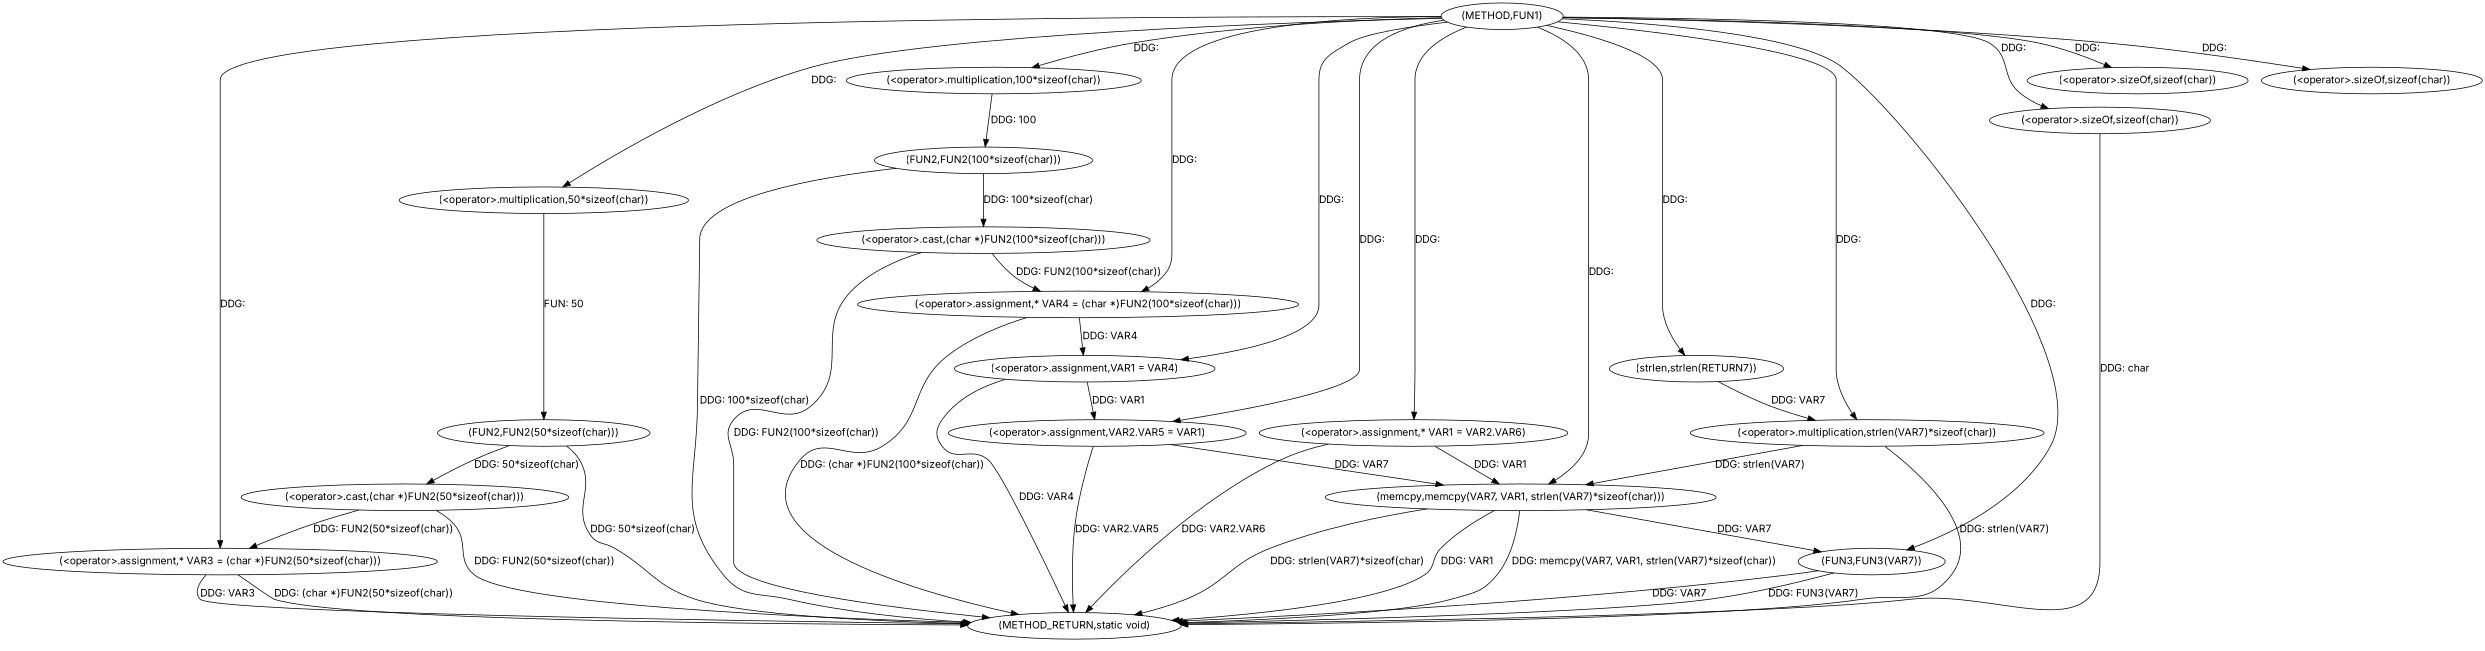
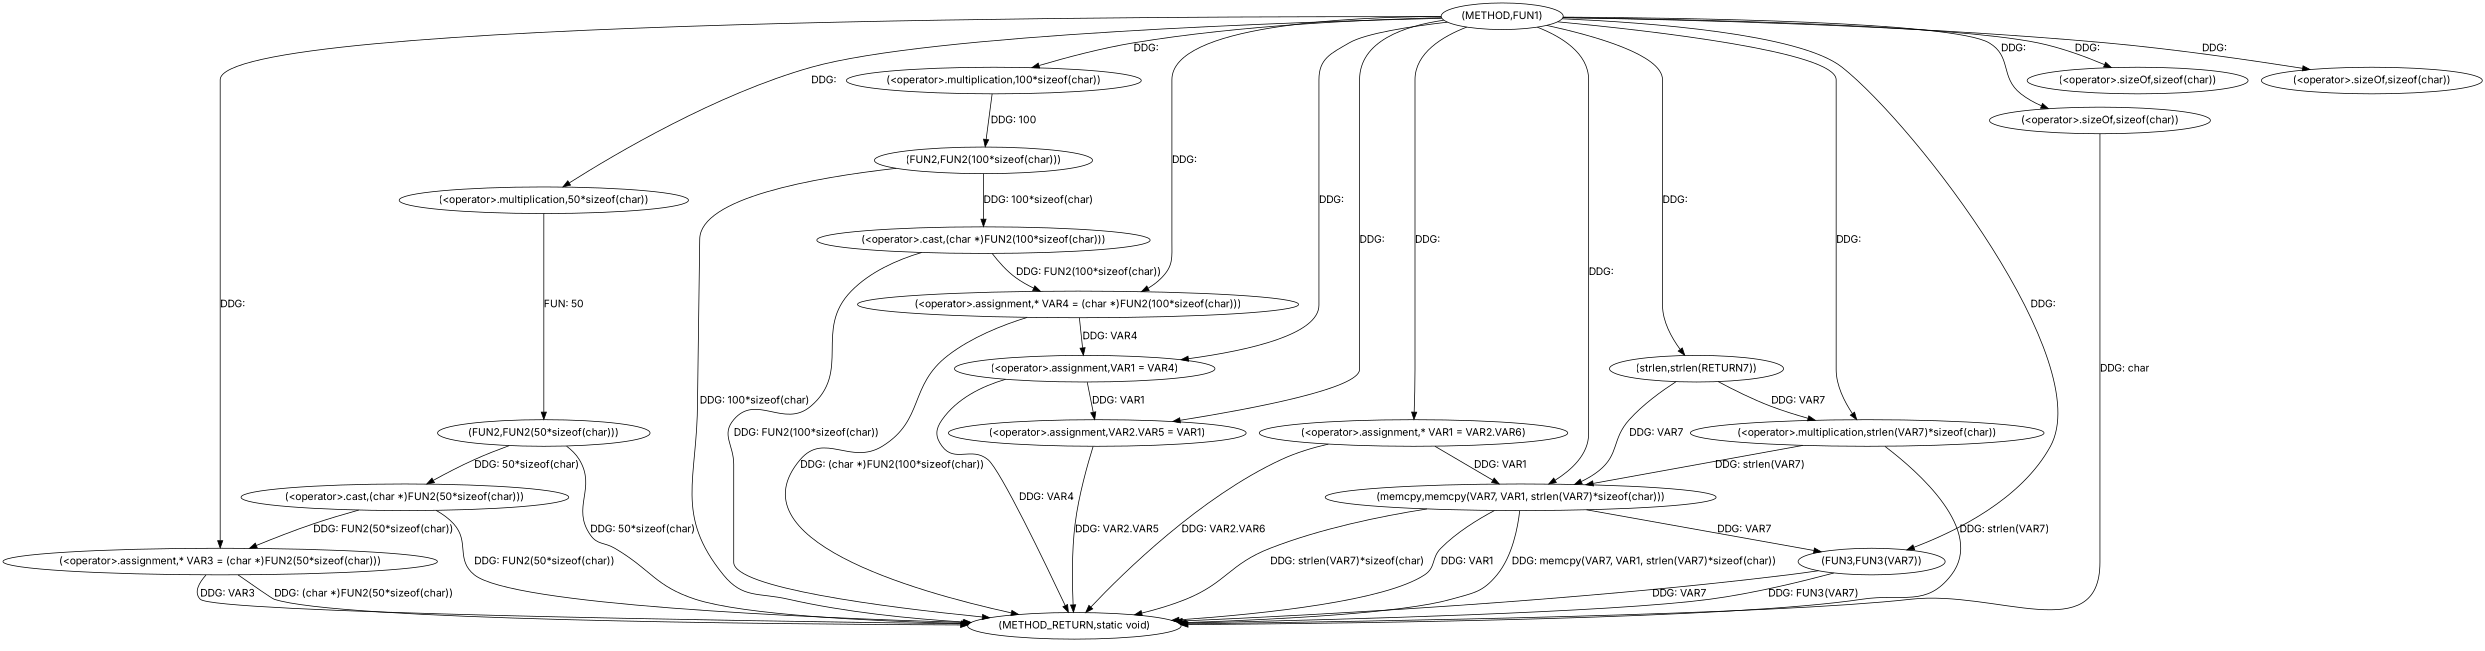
edge "(<operator>.assignment,VAR2.VAR5 = VAR1)" -> "(memcpy,memcpy(VAR7, VAR1, strlen(VAR7)*sizeof(char)))": now "(strlen,strlen(RETURN7))" -> "(memcpy,memcpy(VAR7, VAR1, strlen(VAR7)*sizeof(char)))"
